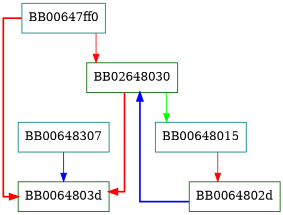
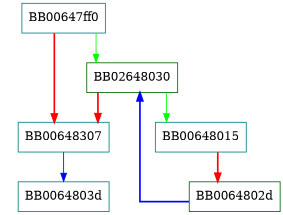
edge "BB00647ff0" -> "BB02648030": color red -> green
edge "BB00647ff0" -> "BB0064803d": now "BB00647ff0" -> "BB00648307"
edge "BB02648030" -> "BB0064803d": now "BB02648030" -> "BB00648307"
edge "BB00648015" -> "BB0064802d": style solid -> bold
node "BB0064803d": color darkgreen -> teal
